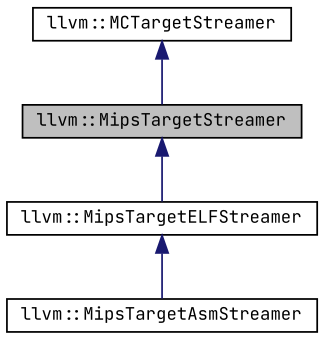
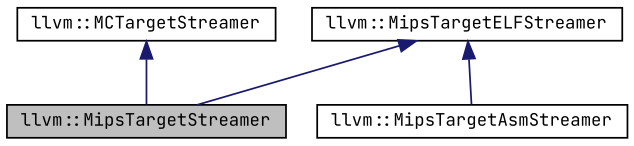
edge "llvm::MipsTargetELFStreamer" -> "llvm::MipsTargetStreamer": reversed
